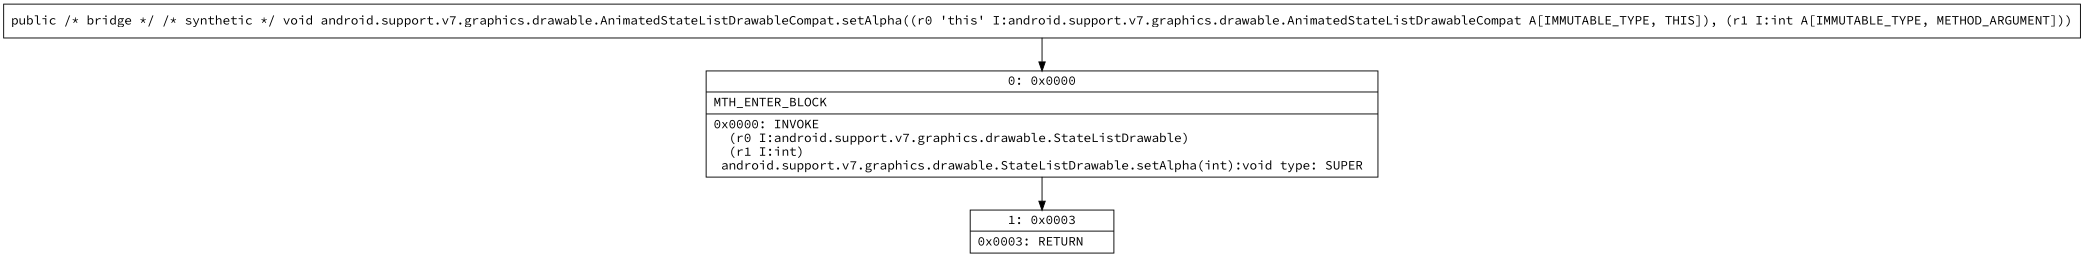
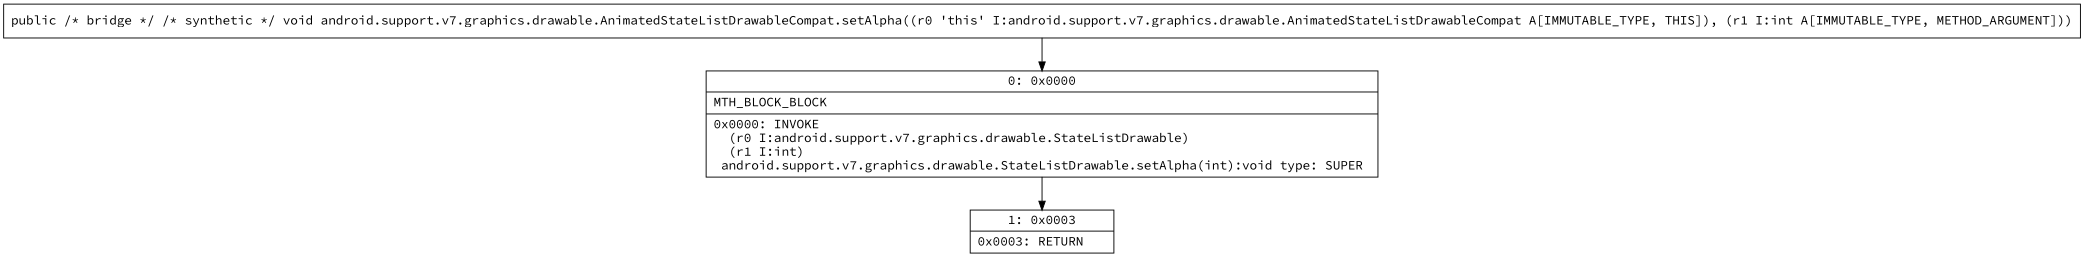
node "0: 0x0000": text "MTH_ENTER_BLOCK" -> "MTH_BLOCK_BLOCK"
